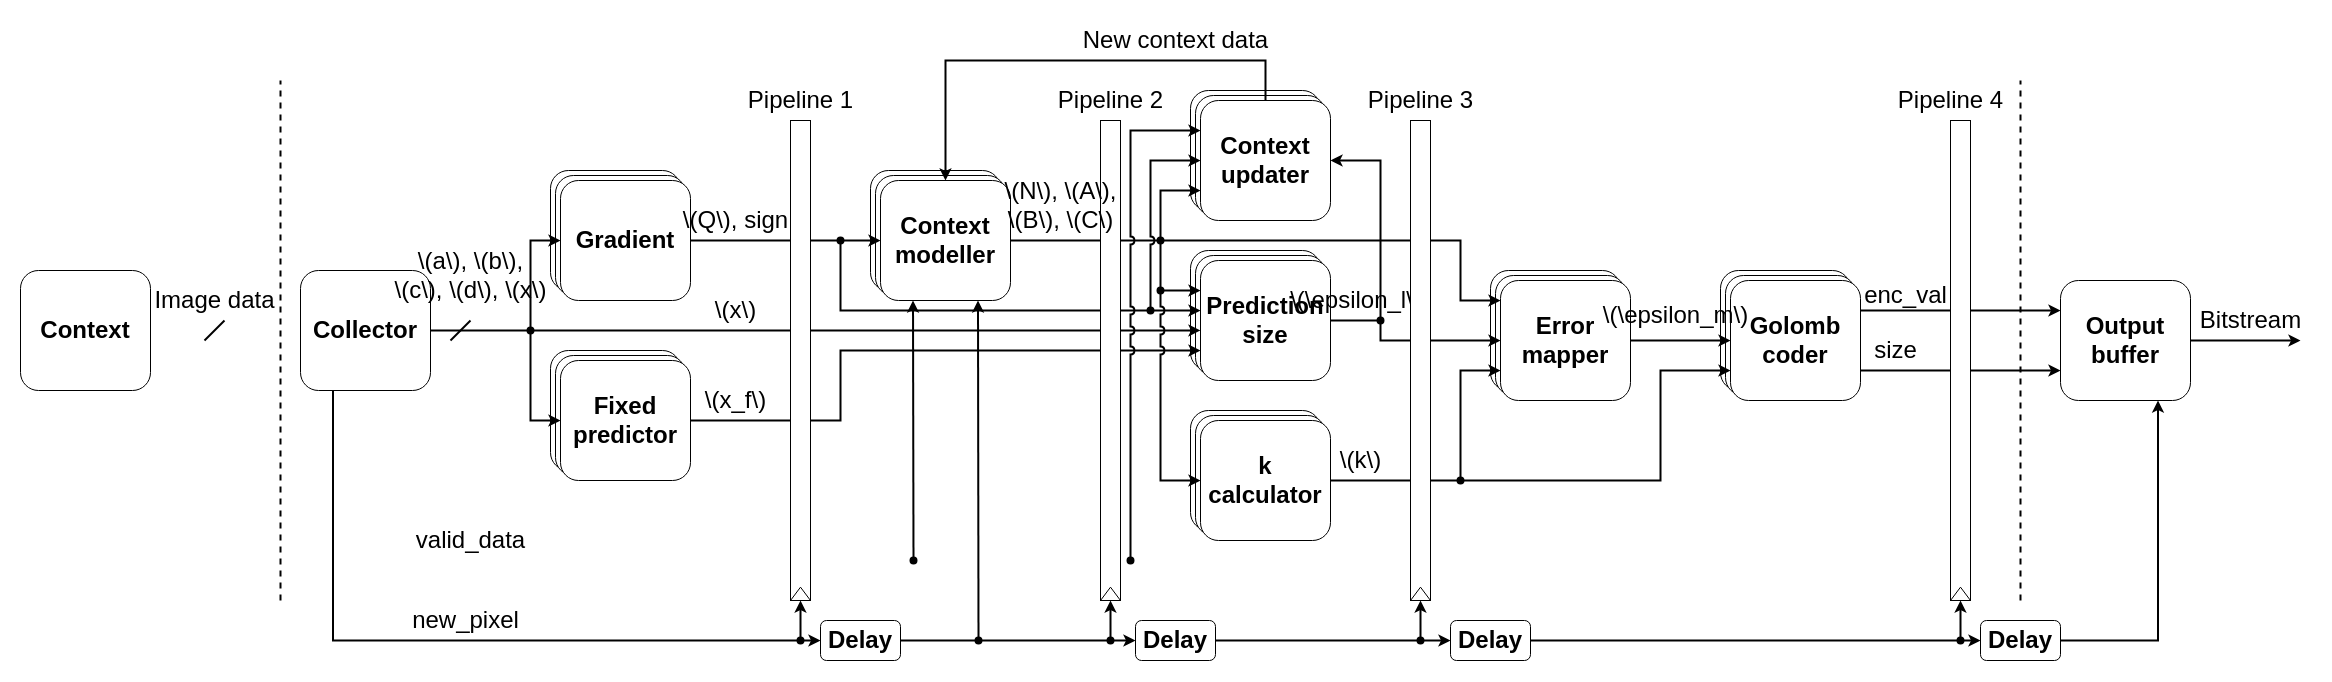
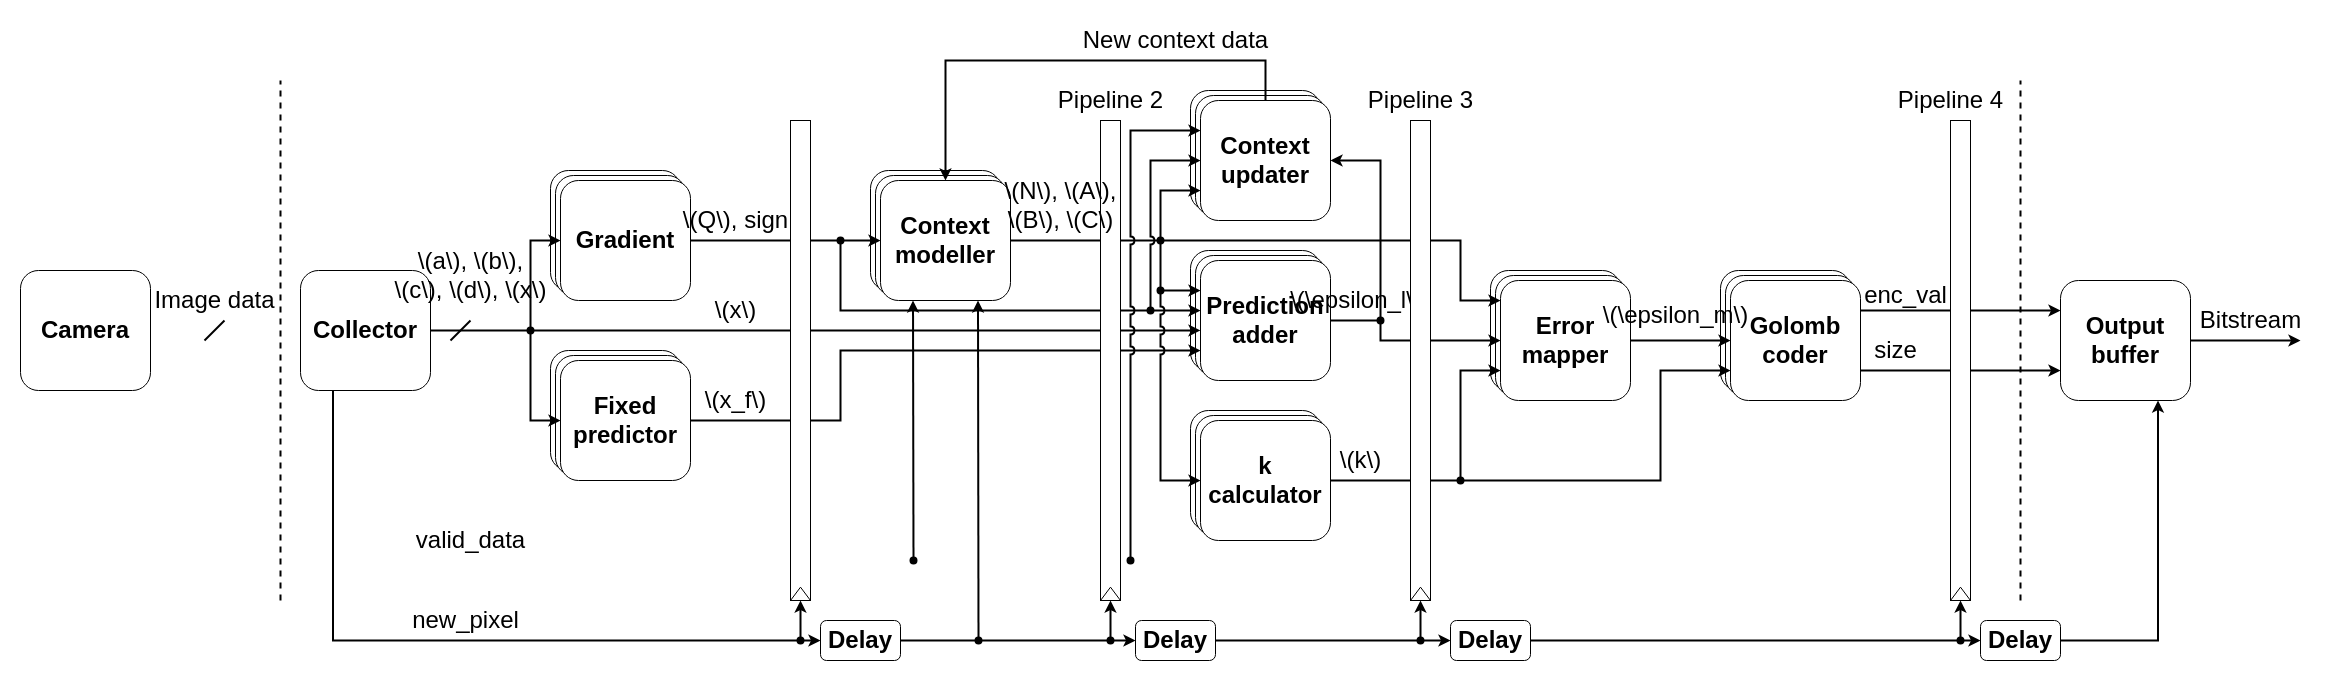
node "Pipeline 1": removed
node "Prediction size": label "Prediction size" -> "Prediction adder"
node "Context": label "Context" -> "Camera"
